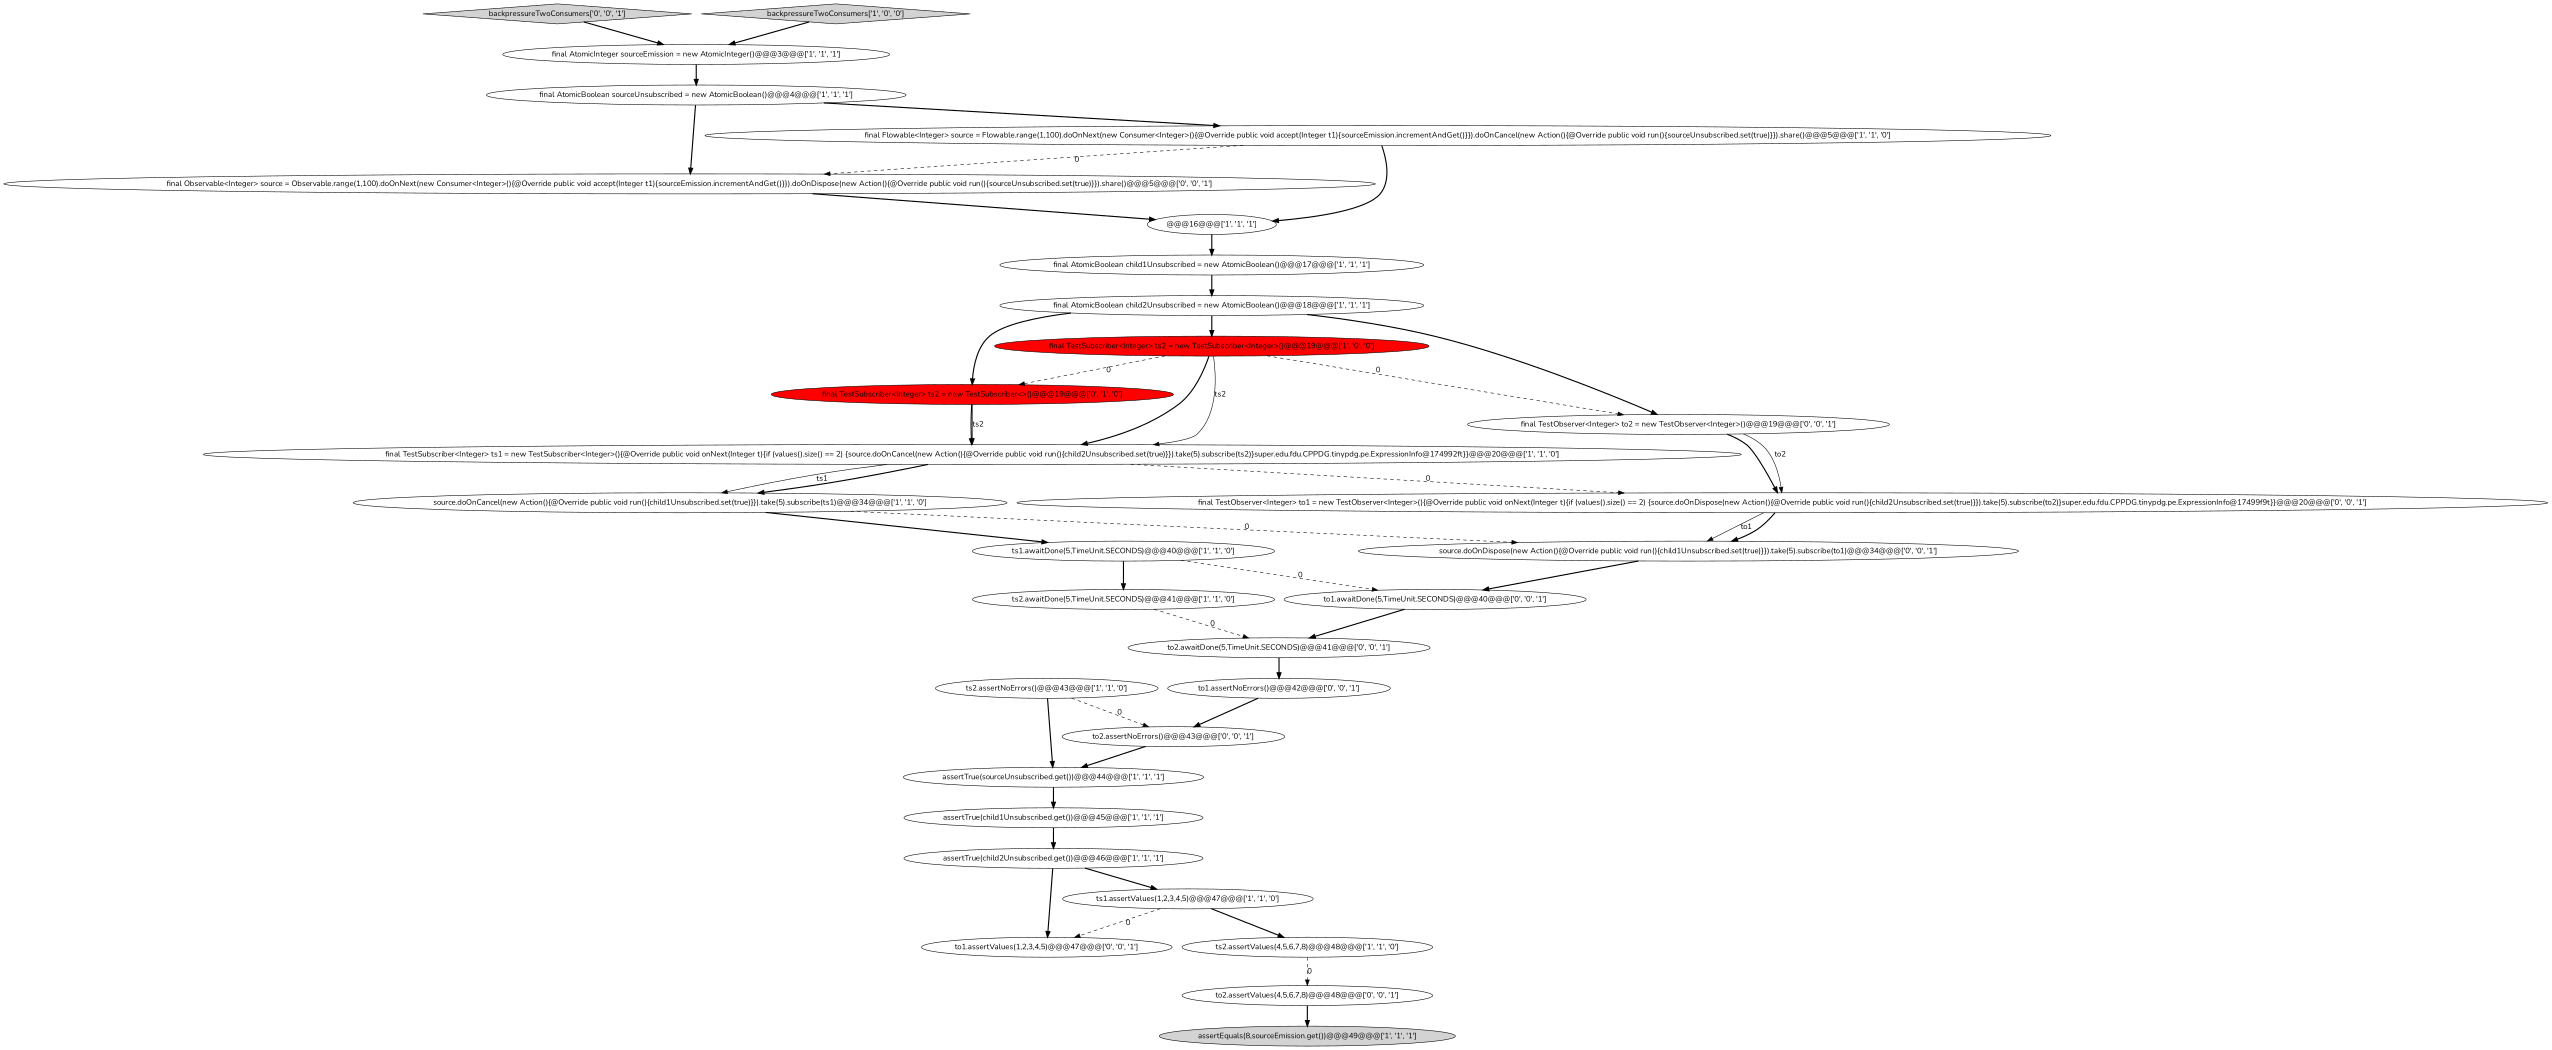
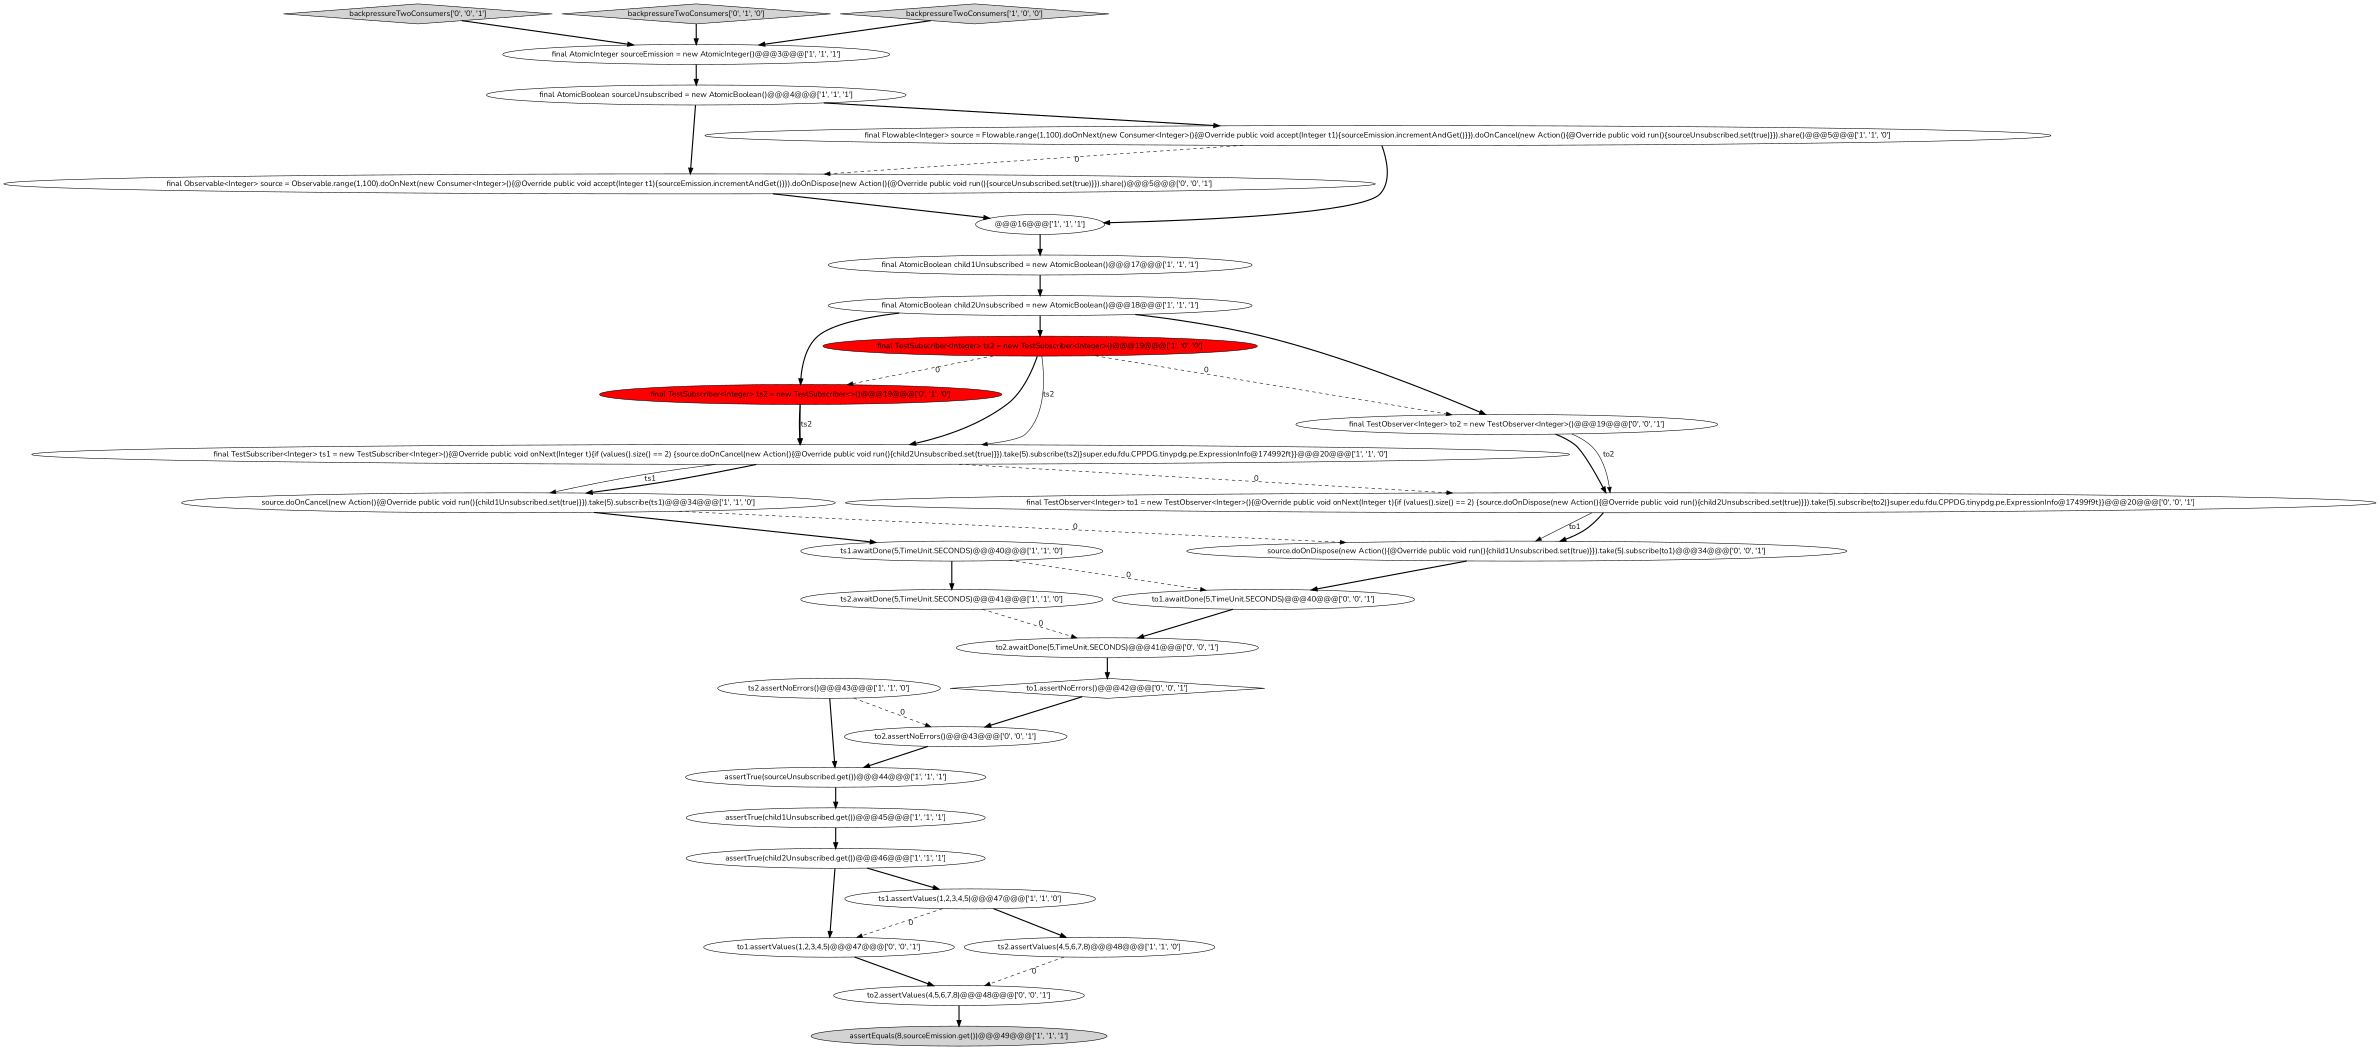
node "backpressureTwoConsumers['0', '1', '0']": added
node "to1.assertNoErrors()@@@42@@@['0', '0', '1']": shape ellipse -> diamond
edge "to1.assertValues(1,2,3,4,5)@@@47@@@['0', '0', '1']" -> "to2.assertValues(4,5,6,7,8)@@@48@@@['0', '0', '1']": added
